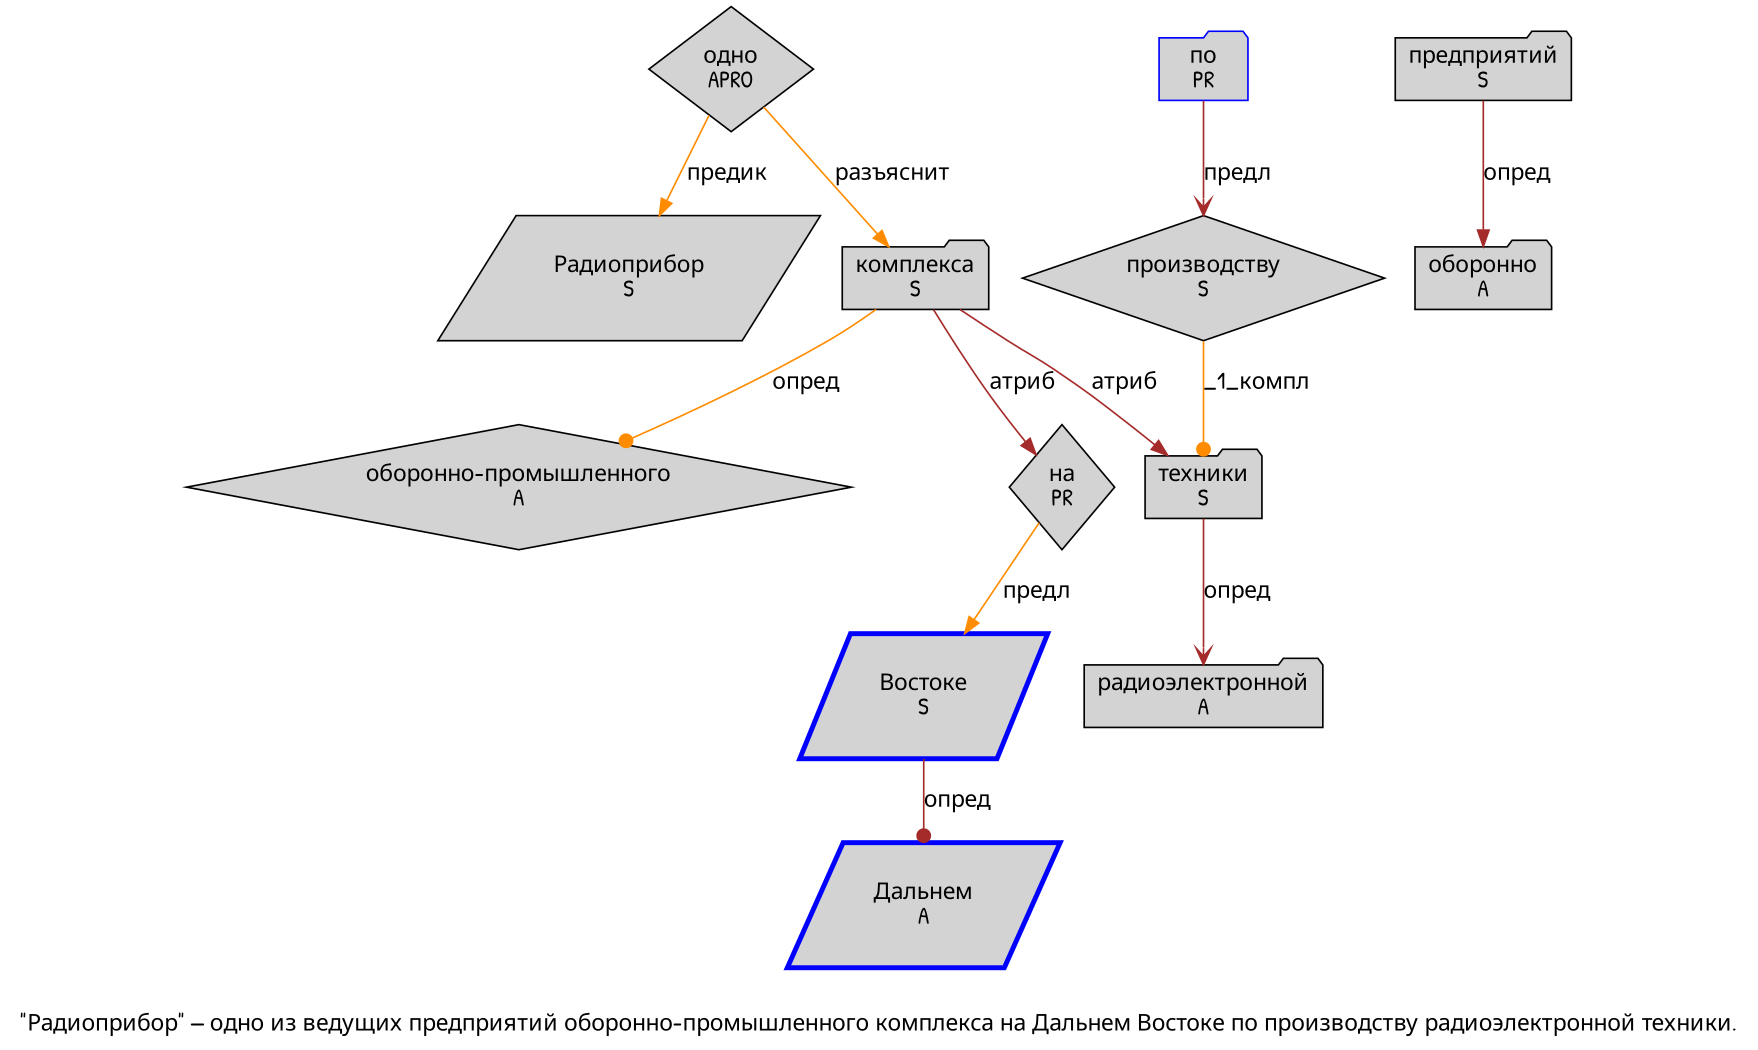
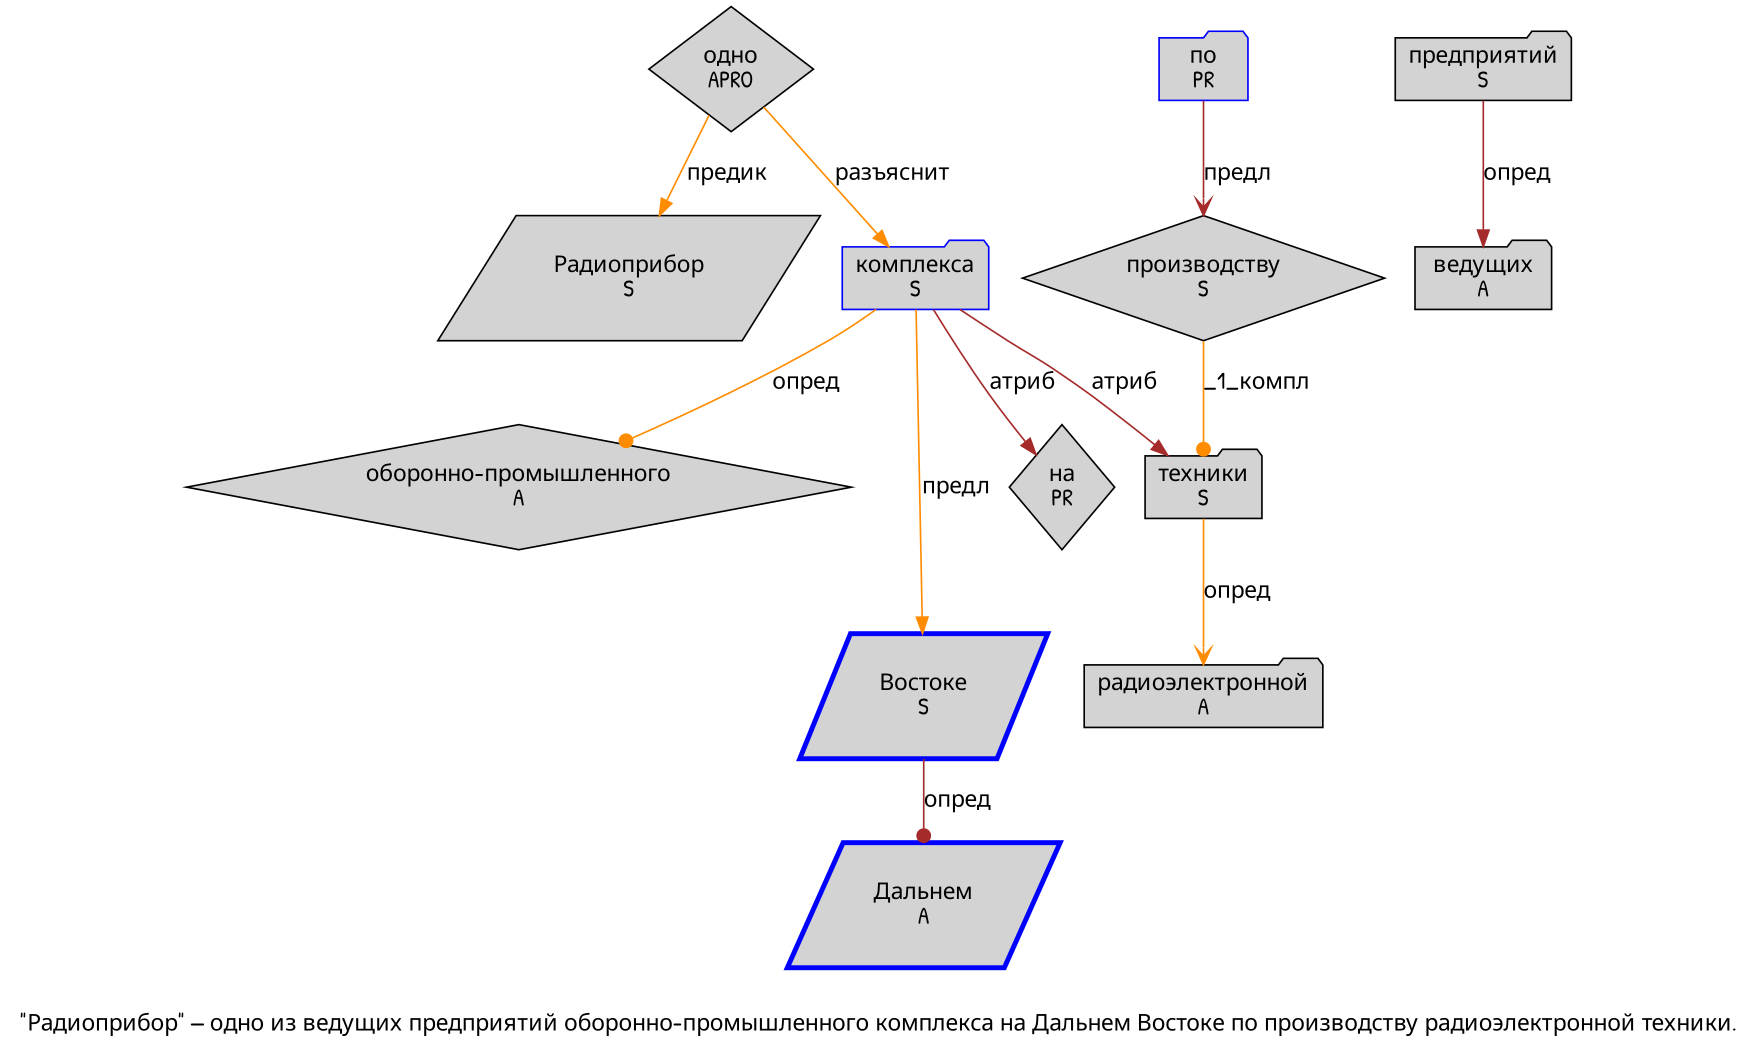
node "комплекса S": color black -> blue
node "оборонно A": label "оборонно A" -> "ведущих A"
edge "на PR" -> "Востоке S": now "комплекса S" -> "Востоке S"
edge "техники S" -> "радиоэлектронной A": color brown -> darkorange
